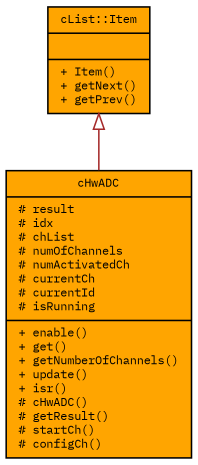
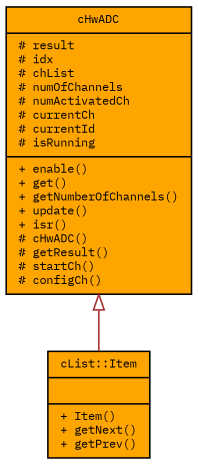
edge "cHwADC" -> "cList::Item": reversed
